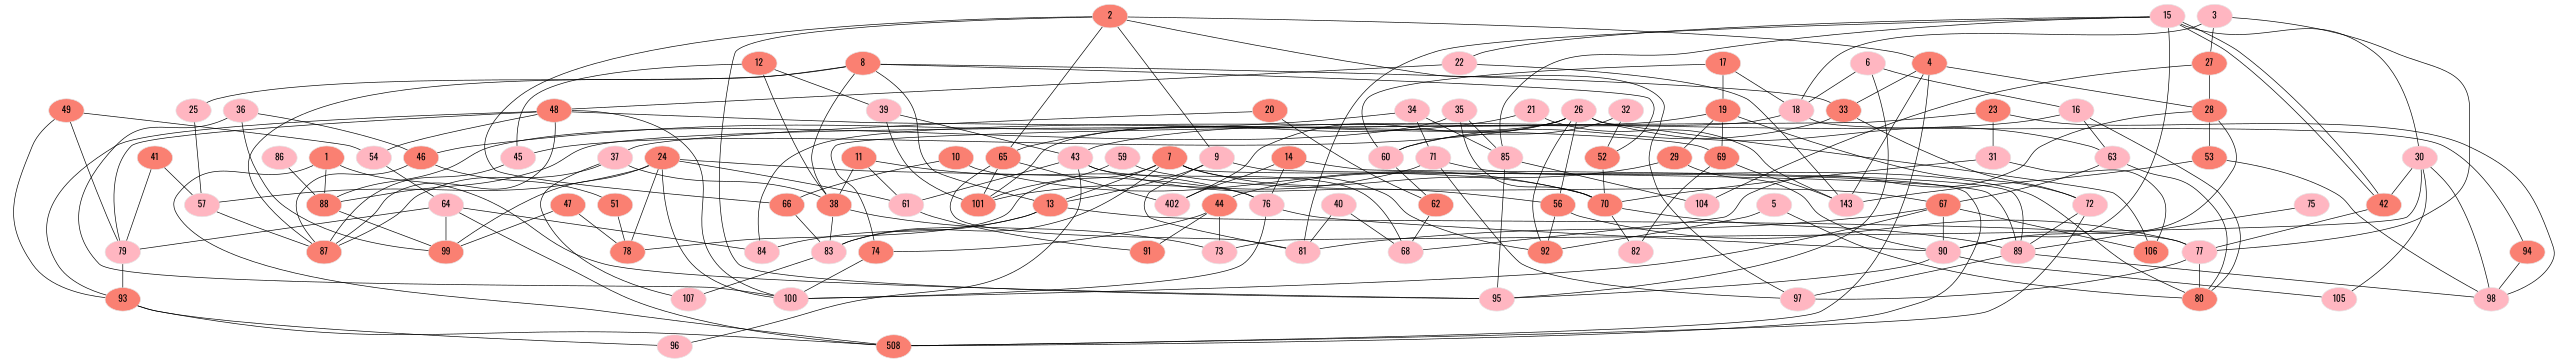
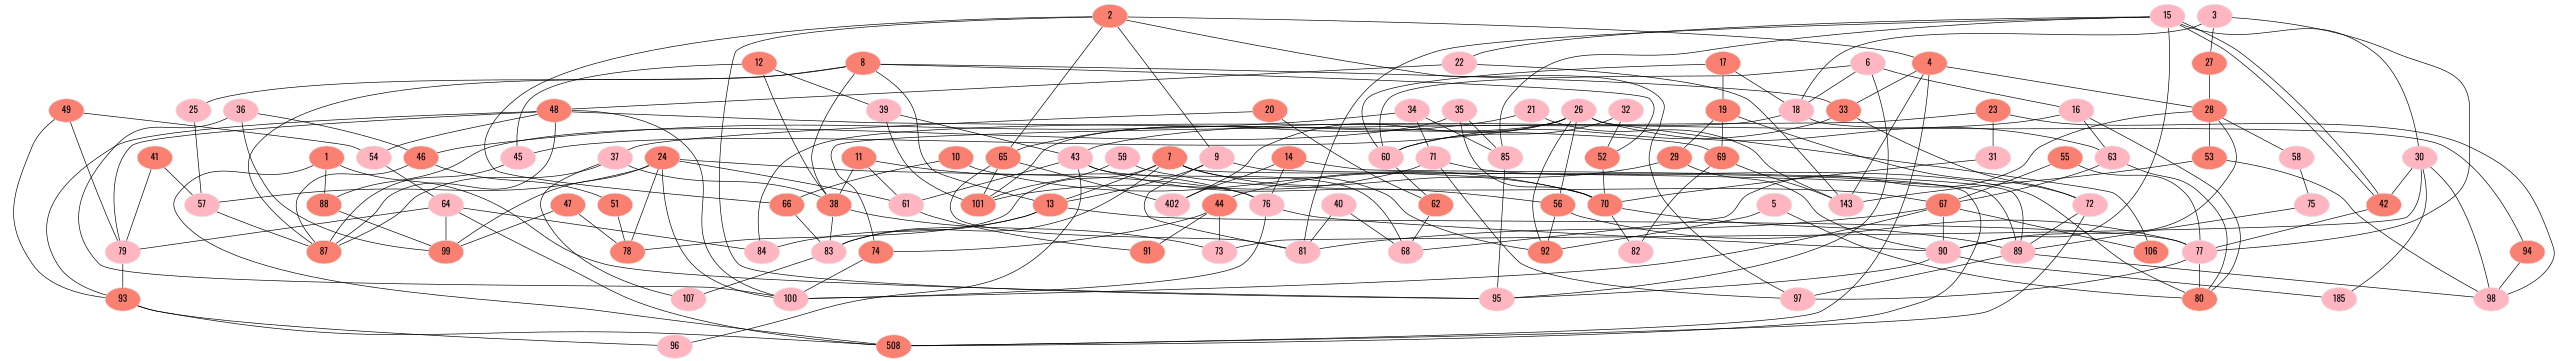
edge "6" -- "60": added
edge "19" -- "88": removed
node "86": removed
node "55": added
node "58": added
edge "31" -- "106": removed
node "104": removed
node "105": label "105" -> "185"
